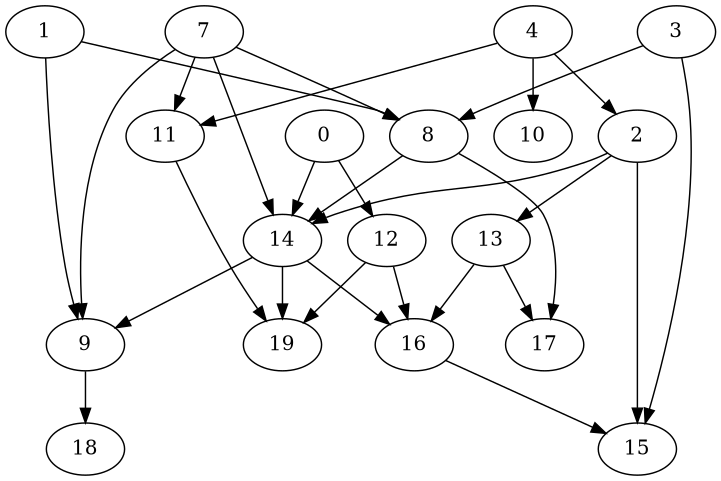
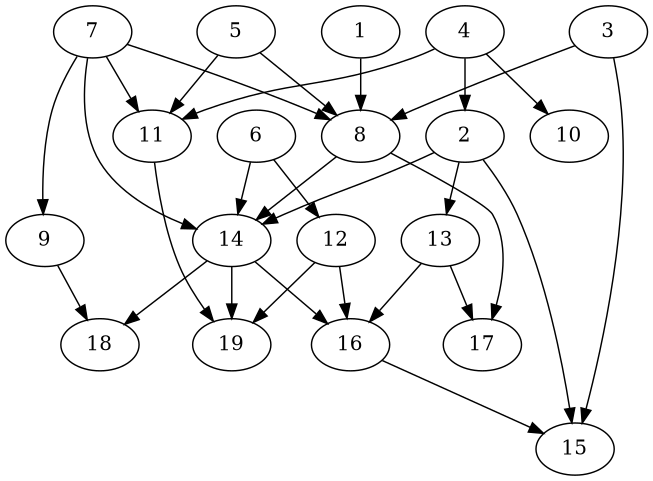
node "5": added
node "0": label "0" -> "6"
edge "1" -> "9": removed
edge "14" -> "9": now "14" -> "18"
